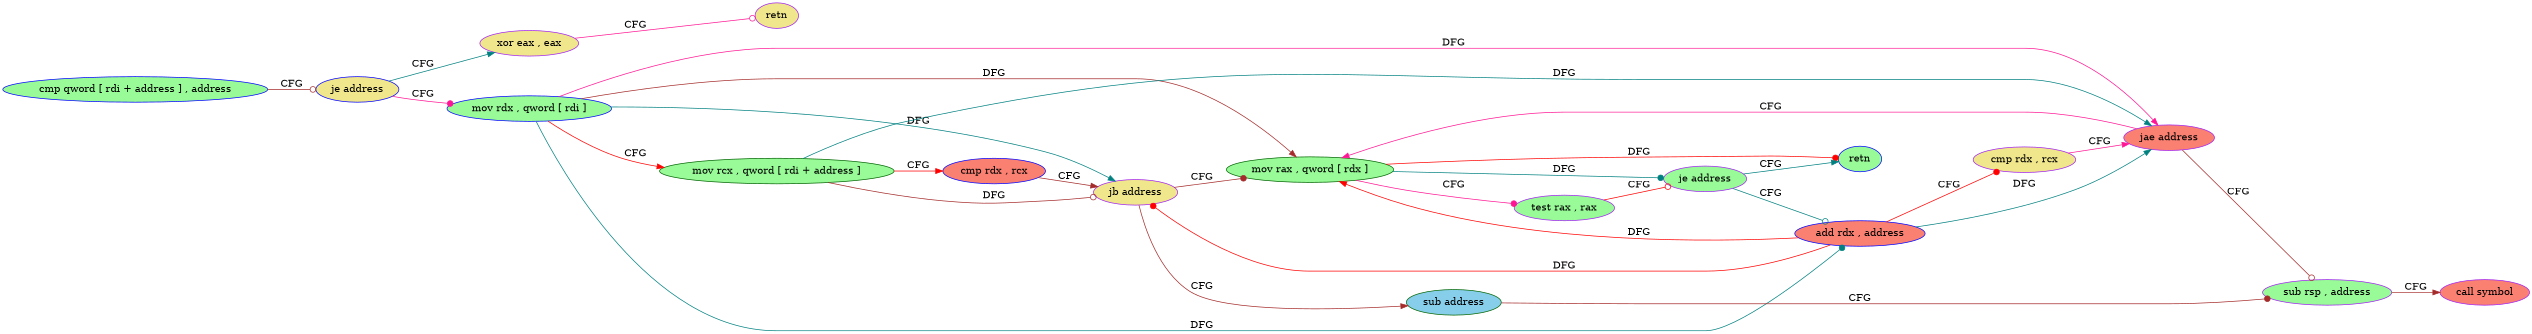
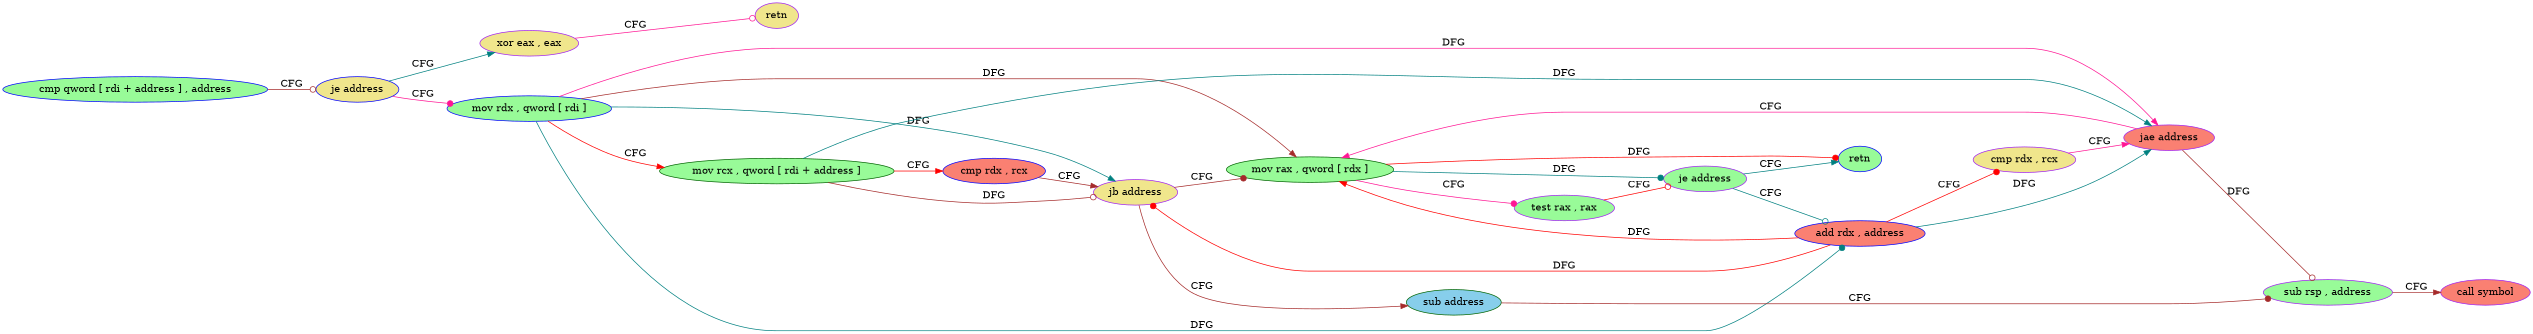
edge "jae address" -> "sub rsp , address": label "CFG" -> "DFG"
